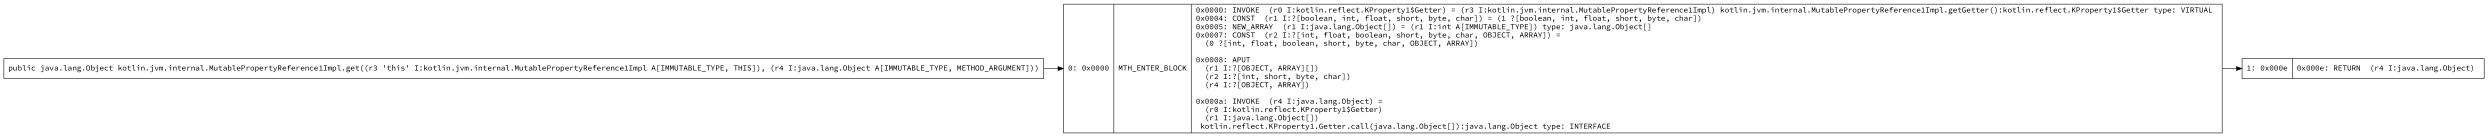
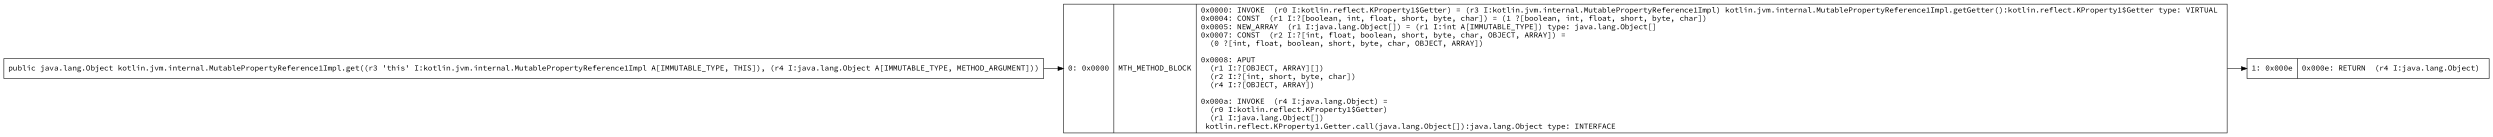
node "0: 0x0000": text "MTH_ENTER_BLOCK" -> "MTH_METHOD_BLOCK"
